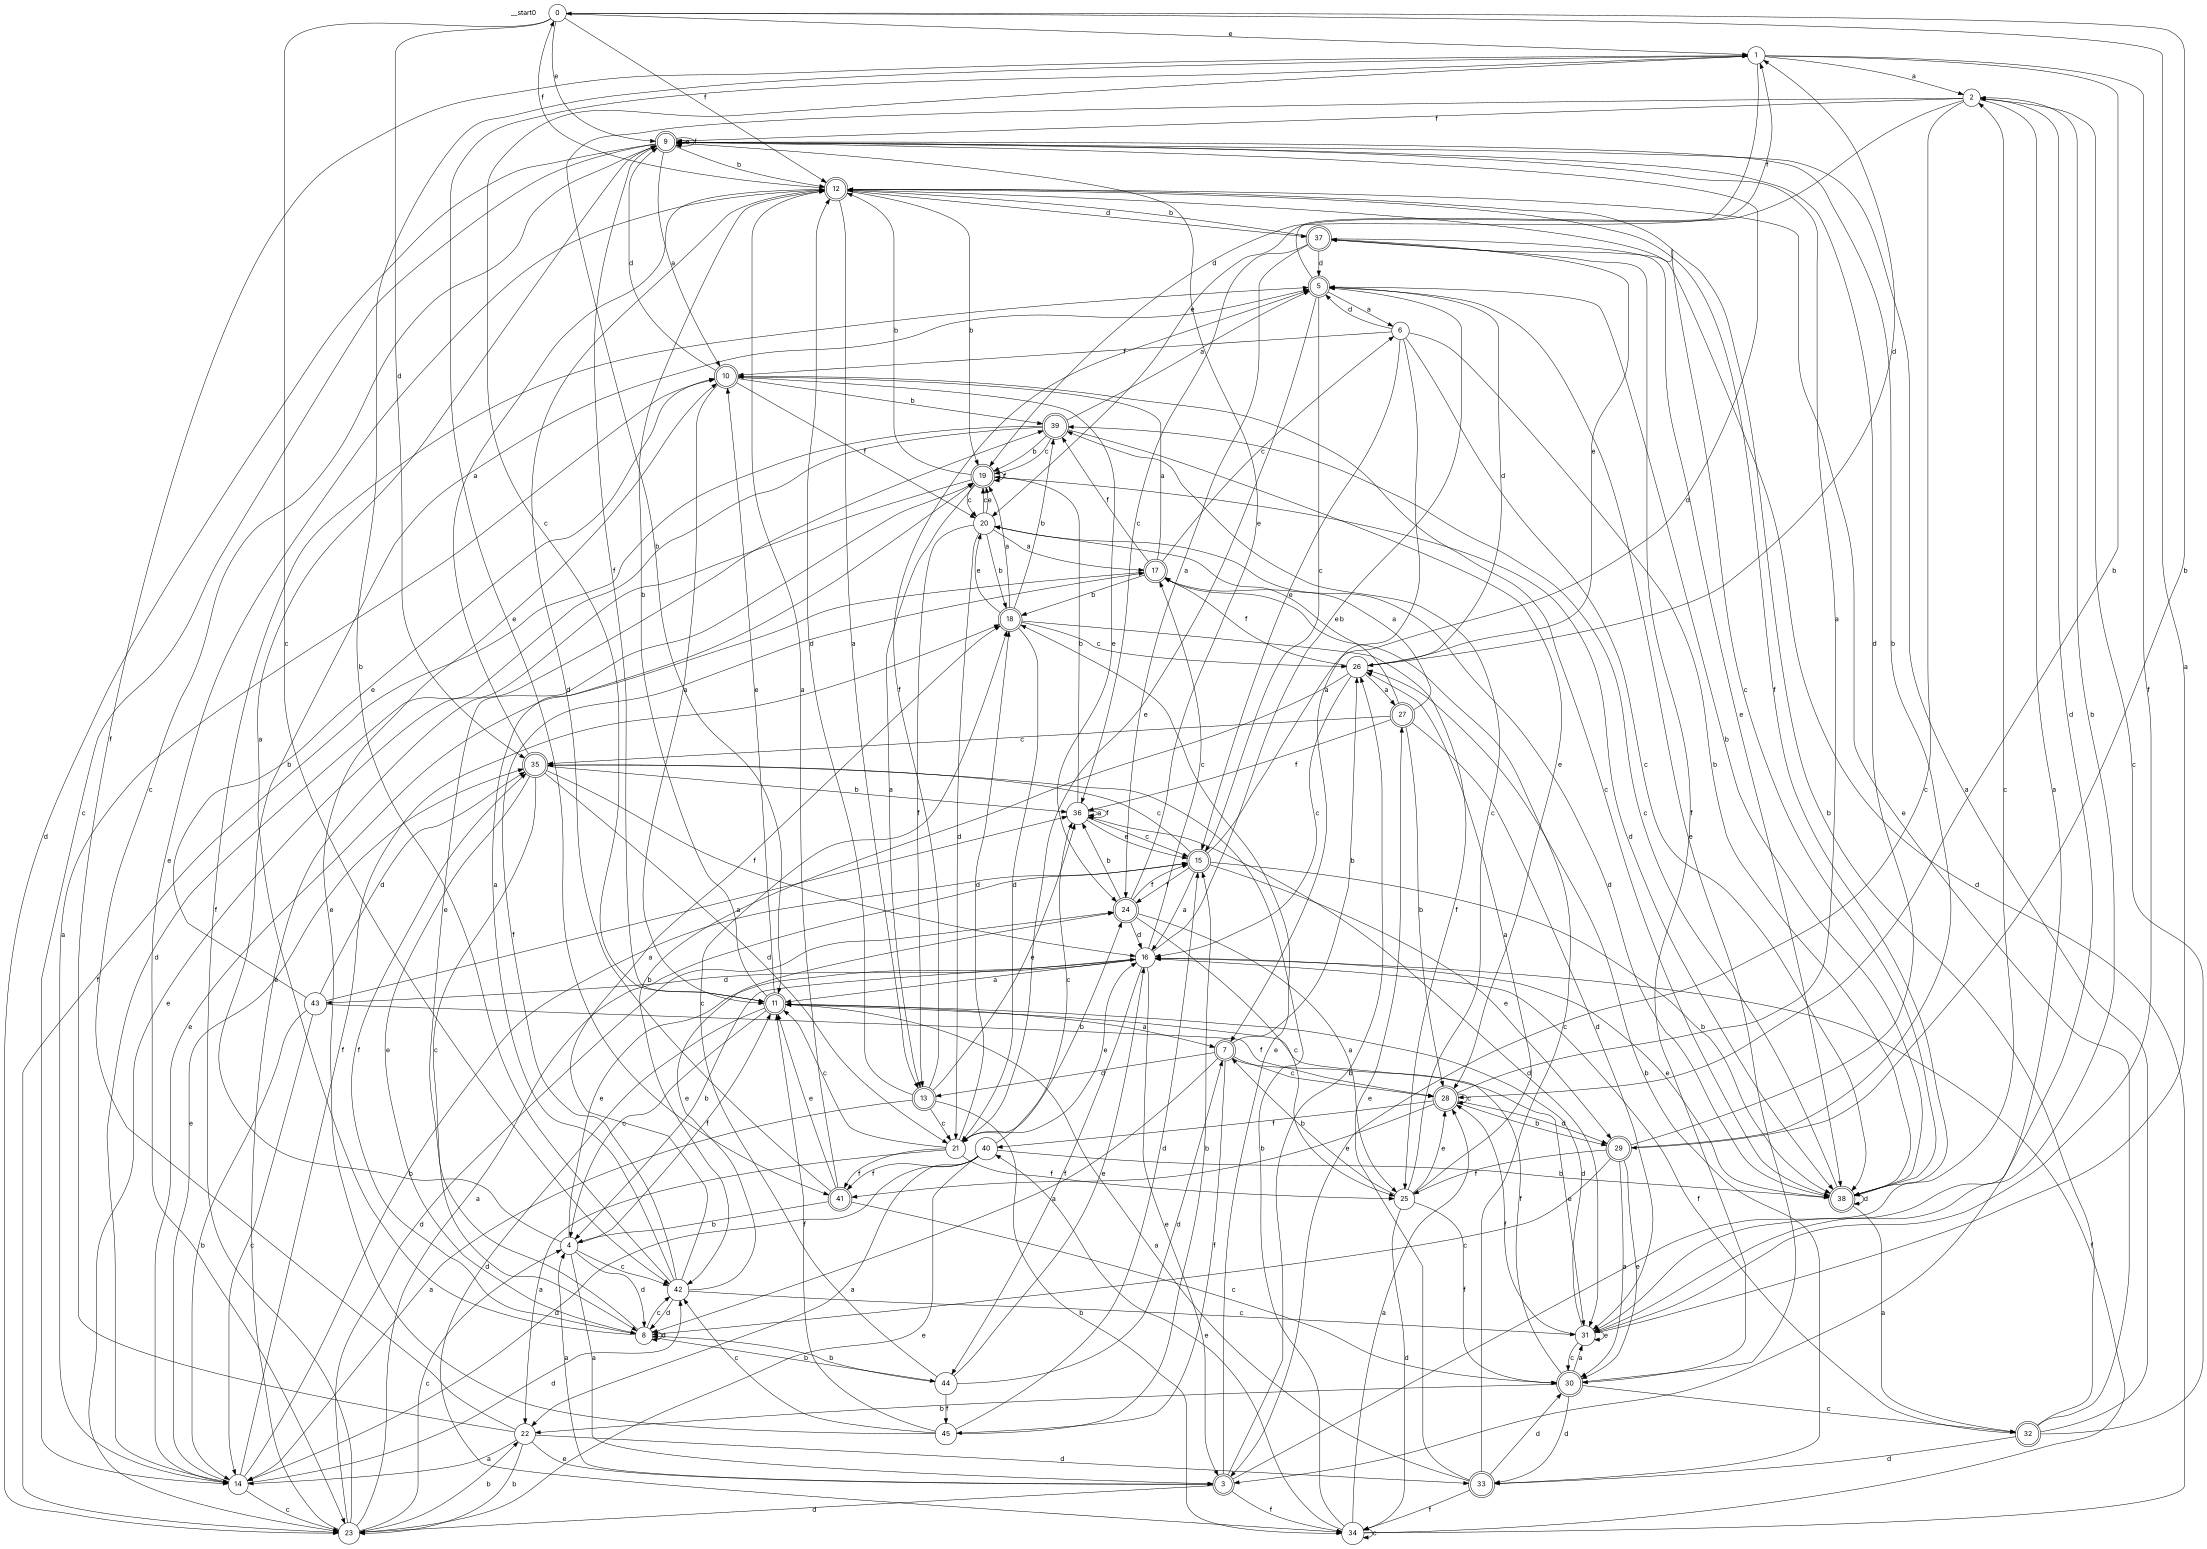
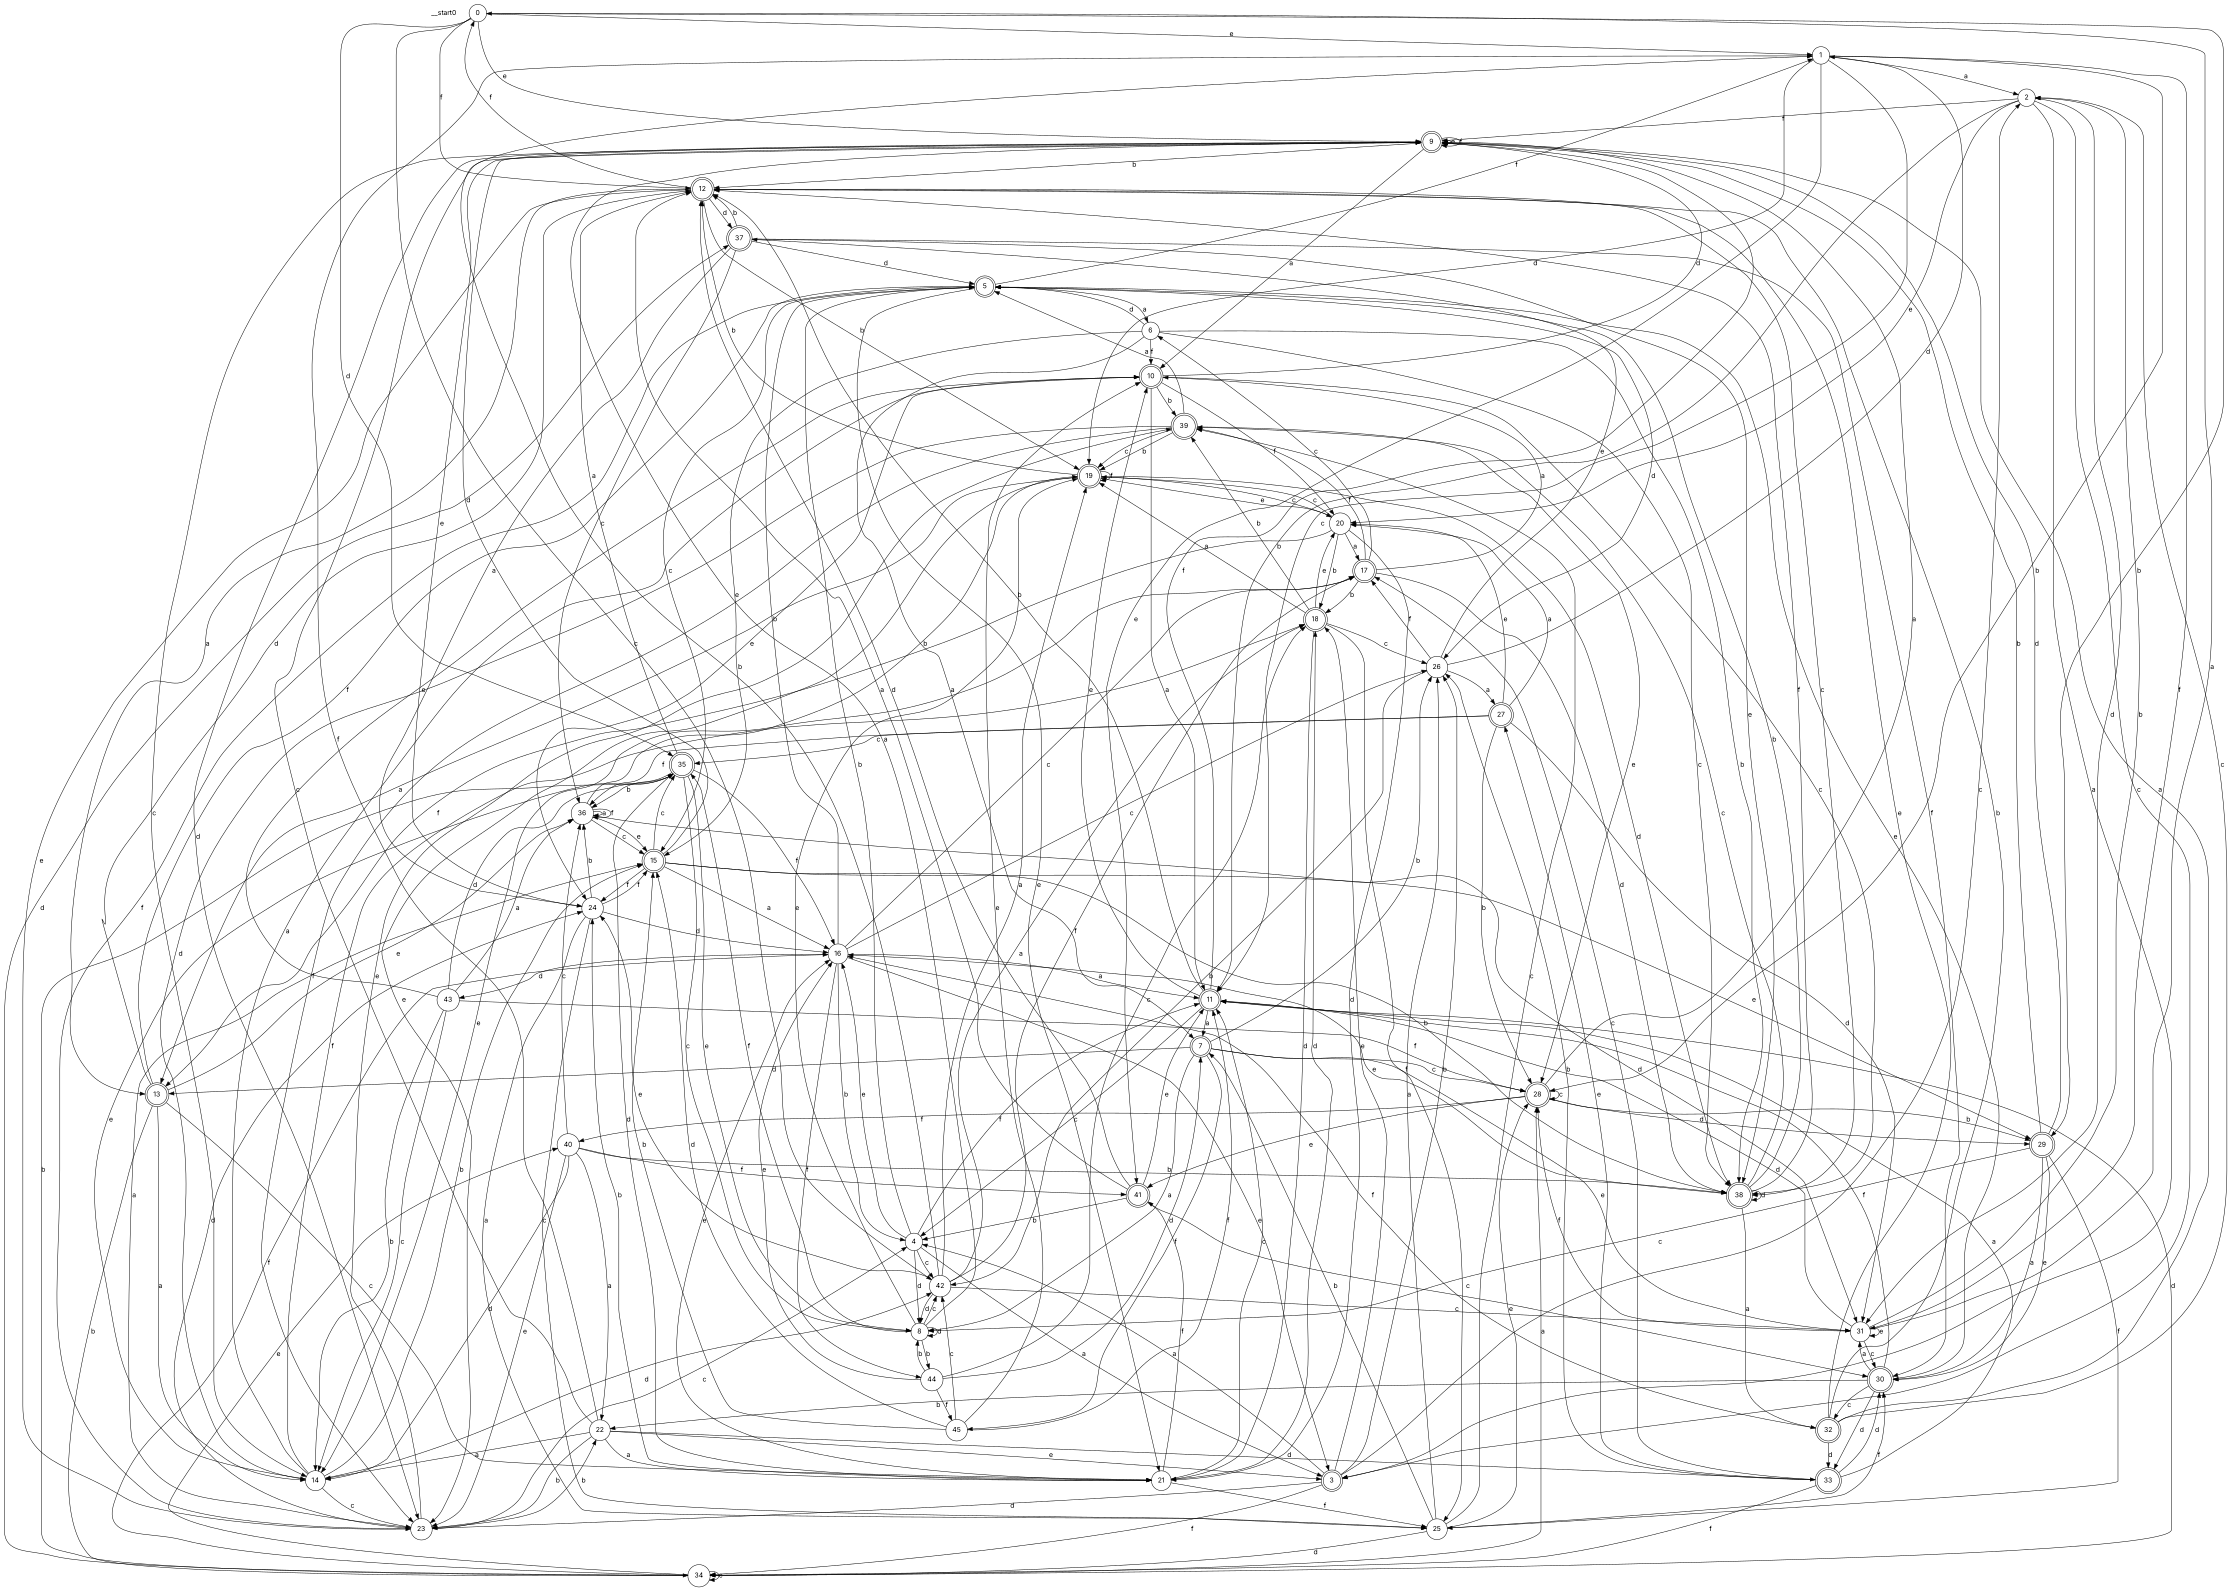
edge "26" -> "16": reversed
node "24": shape doublecircle -> circle
edge "21" -> "22": reversed
